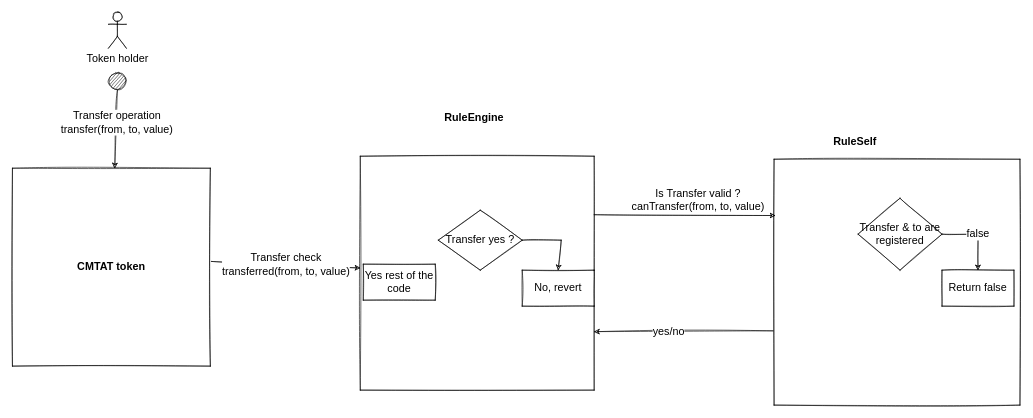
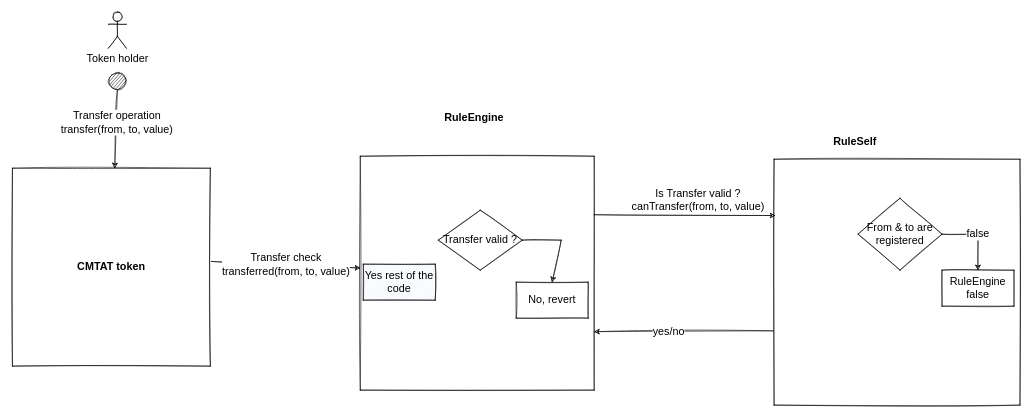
node "Transfer & to are registered": label "Transfer & to are registered" -> "From & to are registered"
node "Transfer yes ?": label "Transfer yes ?" -> "Transfer valid ?"
node "Yes rest of the code": fillcolor #ffffff -> #dae8fc
node "No, revert": moved (558, 288) -> (552, 300)
node "Return false": label "Return false" -> "RuleEngine false"
